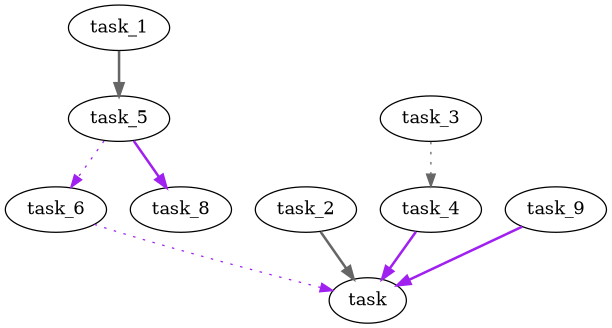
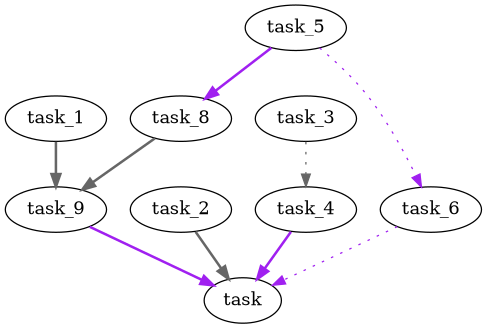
edge "task_1" -> "task_5": now "task_1" -> "task_9"
edge "task_8" -> "task_9": added
